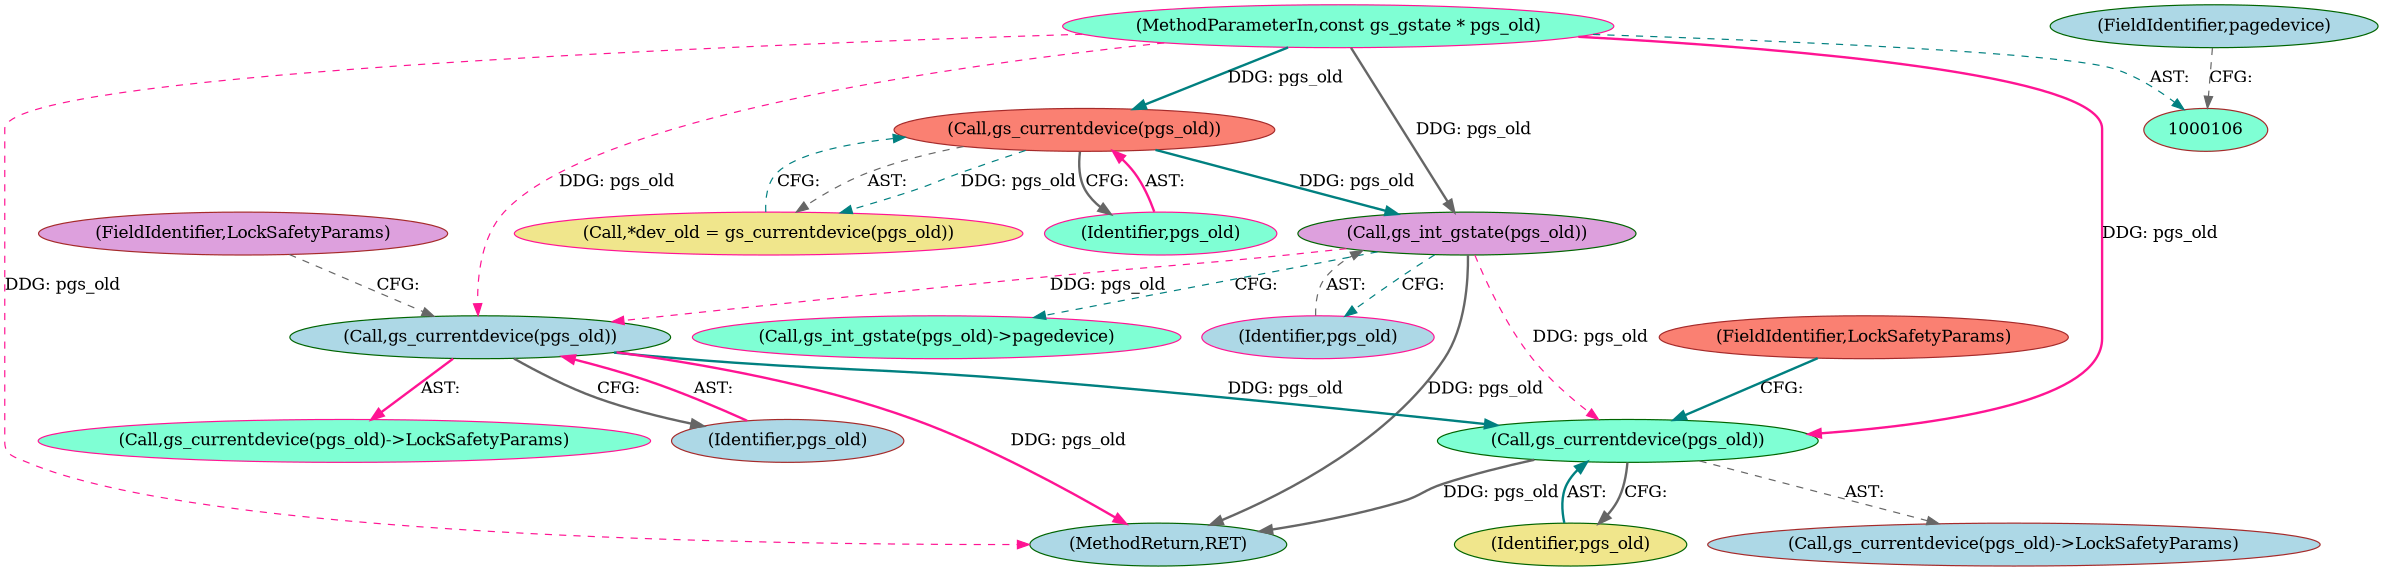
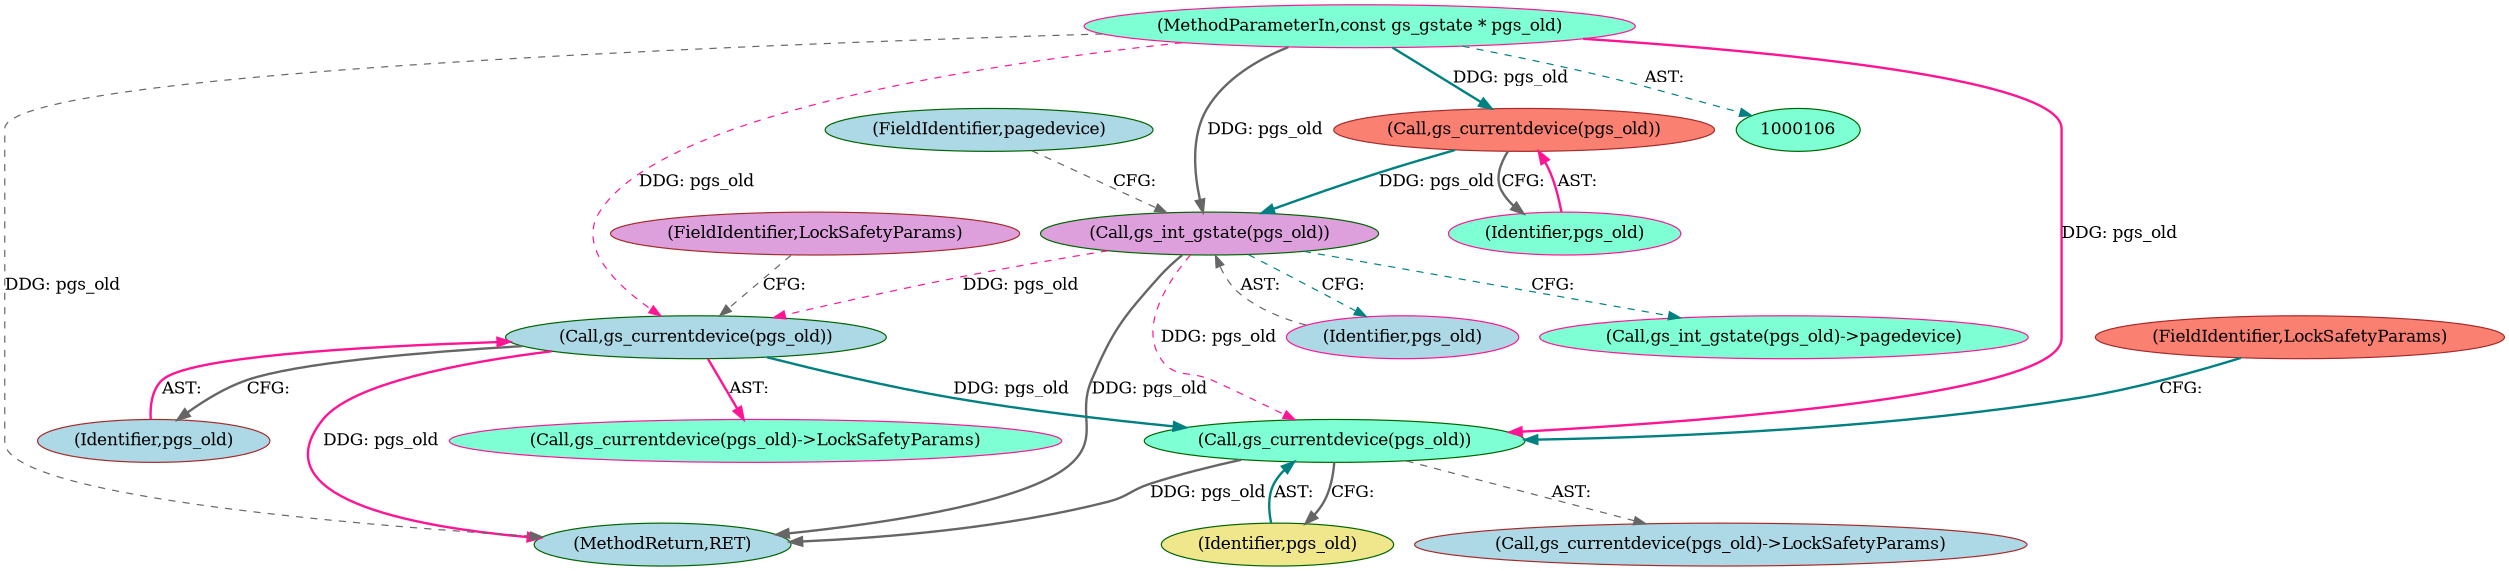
edge "(FieldIdentifier,pagedevice)" -> "1000106": now "(FieldIdentifier,pagedevice)" -> "(Call,gs_int_gstate(pgs_old))"
node "1000106": color brown -> darkgreen
node "(Call,*dev_old = gs_currentdevice(pgs_old))": removed
edge "(MethodParameterIn,const gs_gstate * pgs_old)" -> "(MethodReturn,RET)": color deeppink -> gray40
